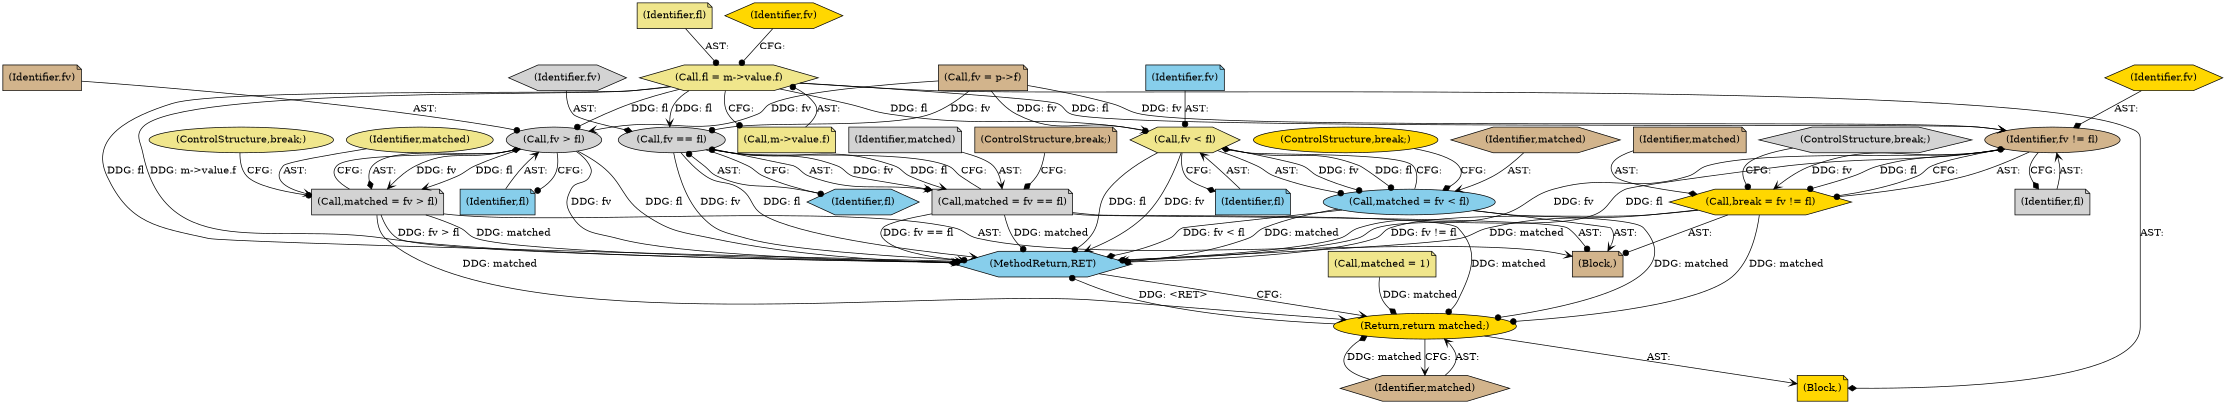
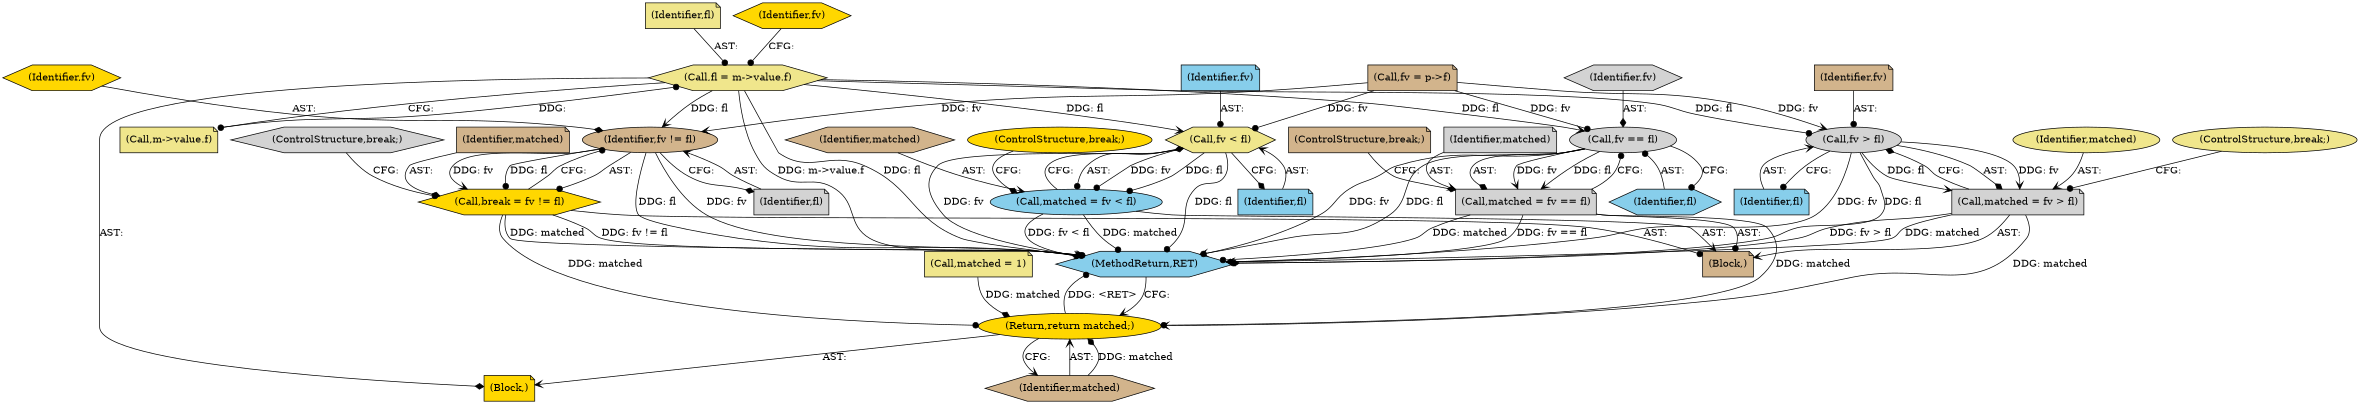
edge "(Call,m->value.f)" -> "(Call,fl = m->value.f)": label "AST: " -> "DDG: "
edge "(Call,matched = fv < fl)" -> "(Return,return matched;)": removed, label "DDG: matched"
